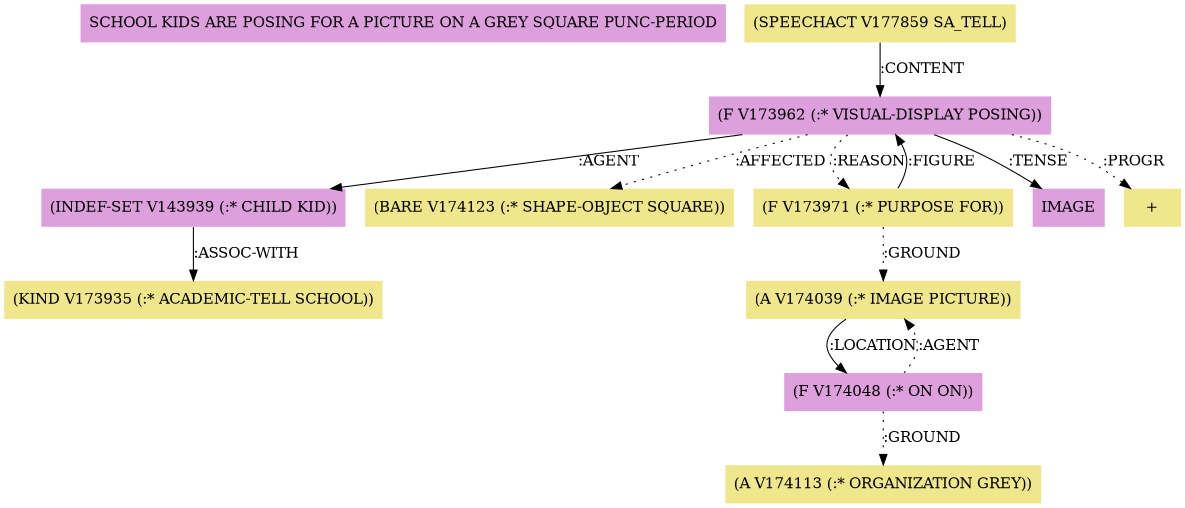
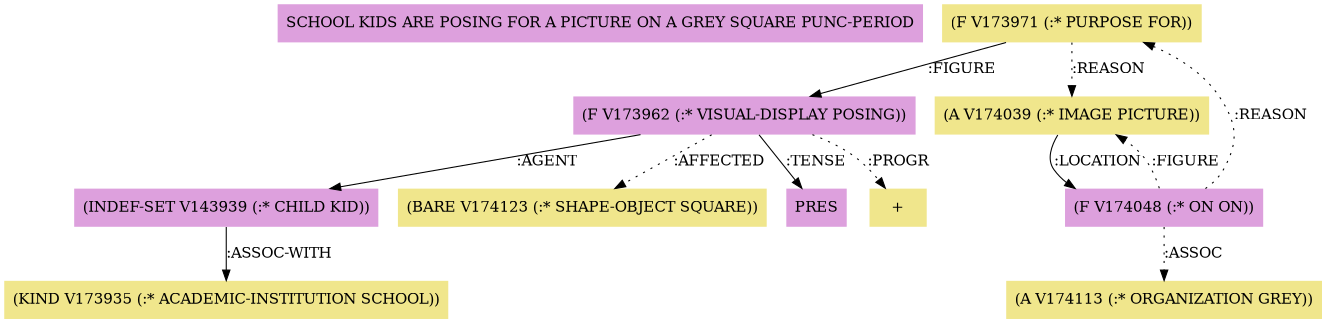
node "(SPEECHACT V177859 SA_TELL)": removed
edge "(F V173962 (:* VISUAL-DISPLAY POSING))" -> "(F V173971 (:* PURPOSE FOR))": now "(F V174048 (:* ON ON))" -> "(F V173971 (:* PURPOSE FOR))"
node "IMAGE": label "IMAGE" -> "PRES"
edge "(F V173971 (:* PURPOSE FOR))" -> "(A V174039 (:* IMAGE PICTURE))": label ":GROUND" -> ":REASON"
node "(KIND V173935 (:* ACADEMIC-TELL SCHOOL))": label "(KIND V173935 (:* ACADEMIC-TELL SCHOOL))" -> "(KIND V173935 (:* ACADEMIC-INSTITUTION SCHOOL))"
edge "(F V174048 (:* ON ON))" -> "(A V174039 (:* IMAGE PICTURE))": label ":AGENT" -> ":FIGURE"
edge "(F V174048 (:* ON ON))" -> "(A V174113 (:* ORGANIZATION GREY))": label ":GROUND" -> ":ASSOC"
